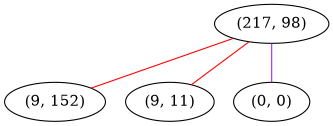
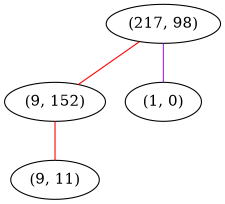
edge "(217, 98)" -- "(9, 11)": now "(9, 152)" -- "(9, 11)"
node "(0, 0)": label "(0, 0)" -> "(1, 0)"
